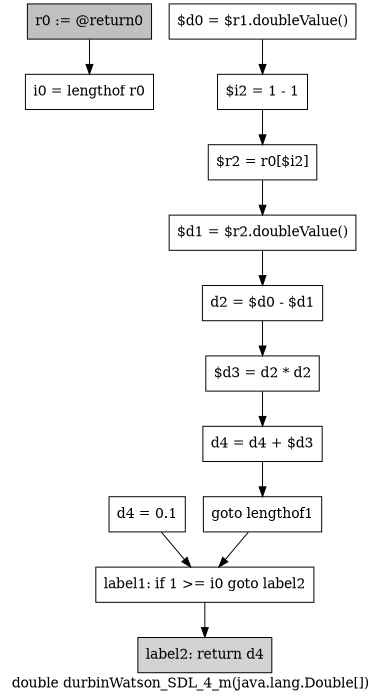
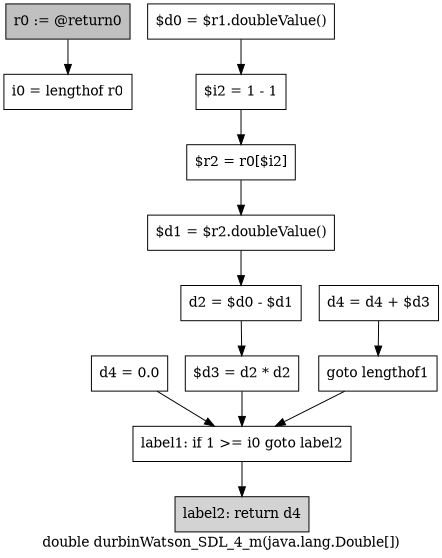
edge "$d3 = d2 * d2" -> "d4 = d4 + $d3": now "$d3 = d2 * d2" -> "label1: if 1 >= i0 goto label2"
node "d4 = 0.1": label "d4 = 0.1" -> "d4 = 0.0"
